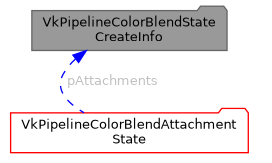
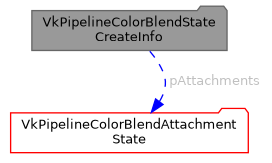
edge "VkPipelineColorBlendAttachment State" -> "VkPipelineColorBlendState CreateInfo": reversed
